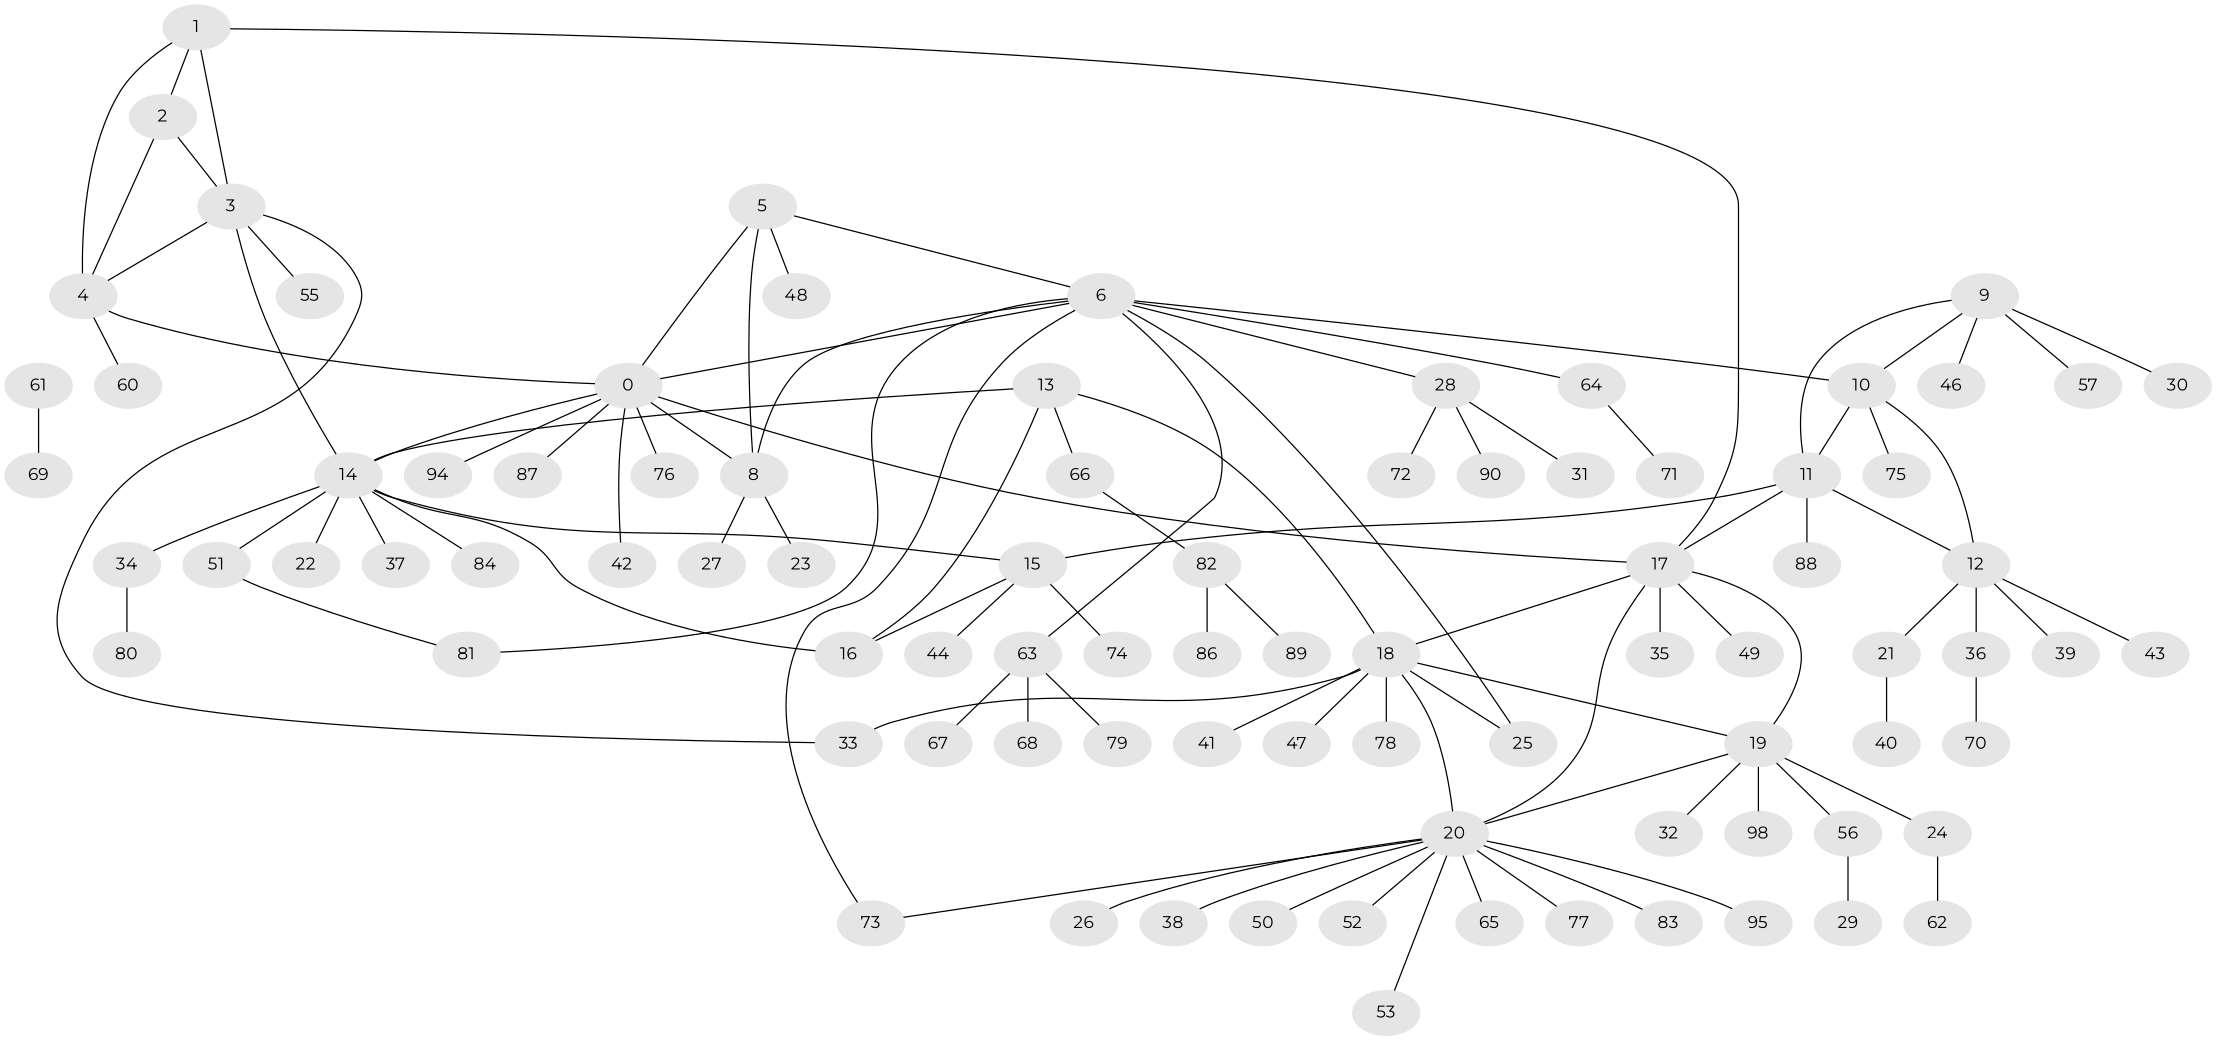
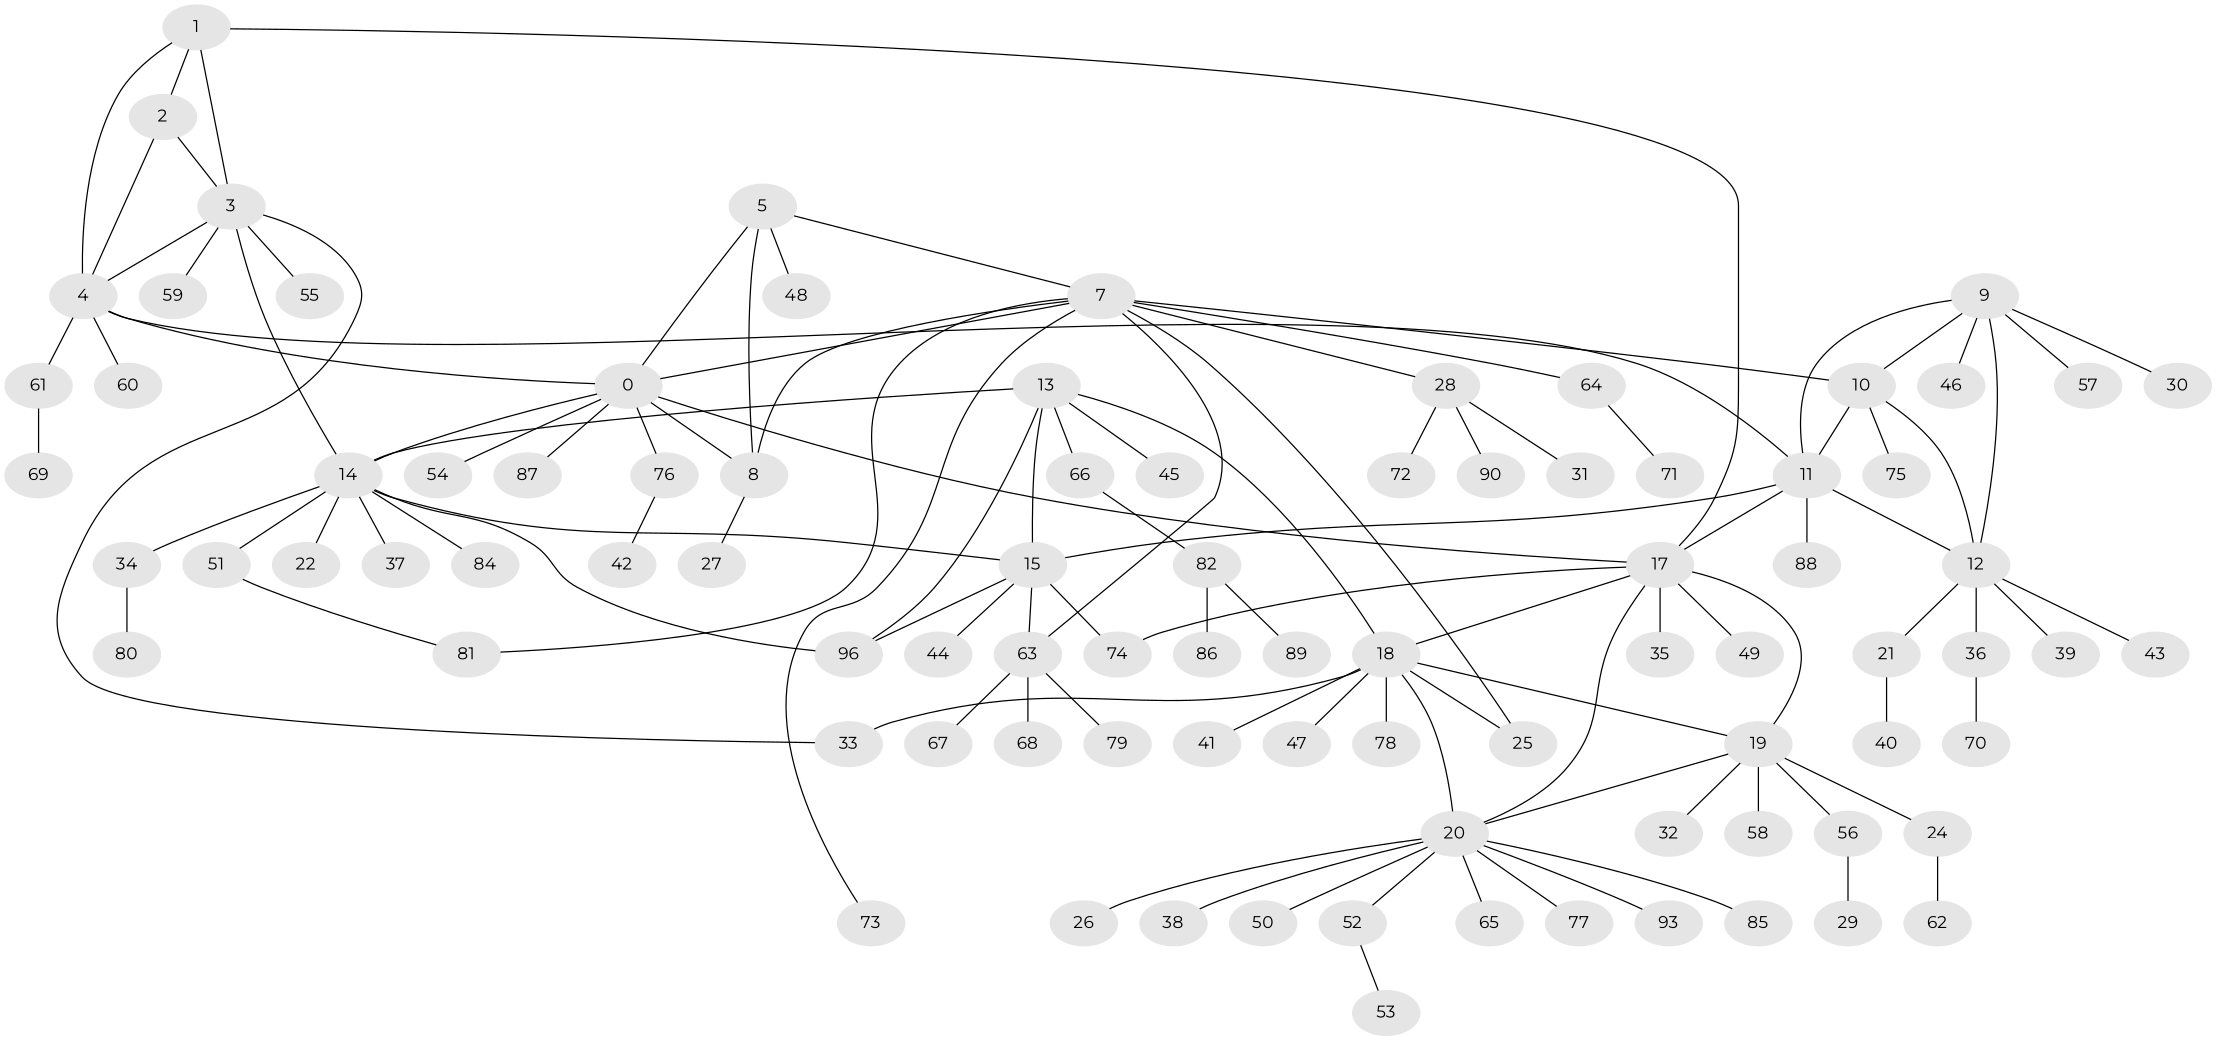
node "59": added
node "6": label "6" -> "7"
edge "4" -- "11": added
edge "4" -- "61": added
edge "9" -- "12": added
node "94": label "94" -> "54"
edge "0" -- "42": now "76" -- "42"
edge "13" -- "15": added
node "45": added
node "23": removed
edge "17" -- "74": added
edge "15" -- "63": added
node "16": label "16" -> "96"
node "98": label "98" -> "58"
edge "20" -- "73": removed
edge "20" -- "53": now "52" -- "53"
node "83": label "83" -> "93"
node "95": label "95" -> "85"
